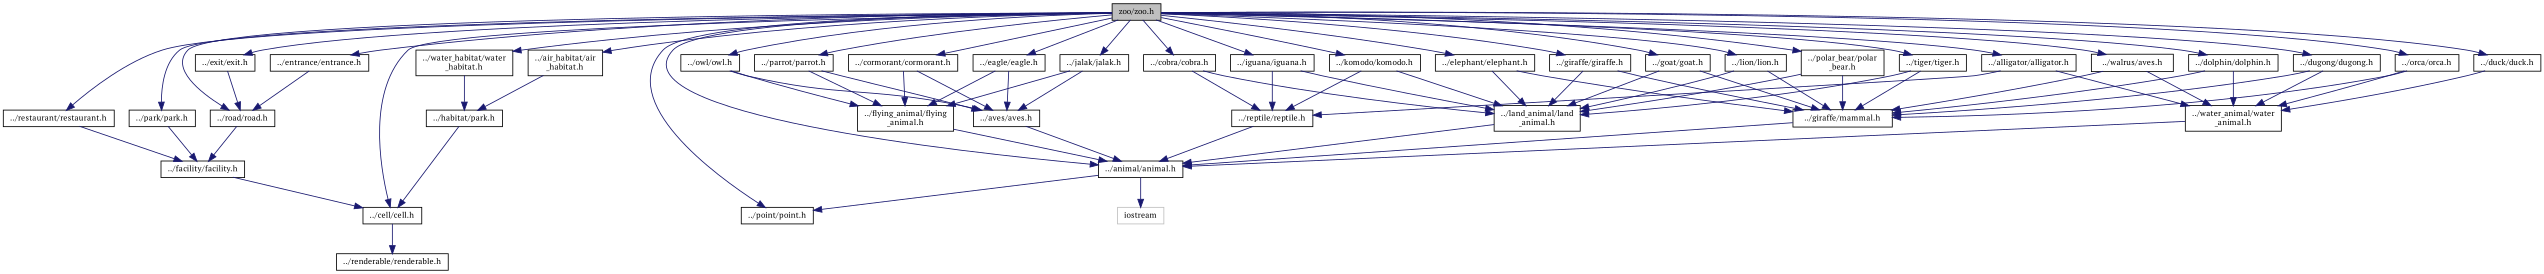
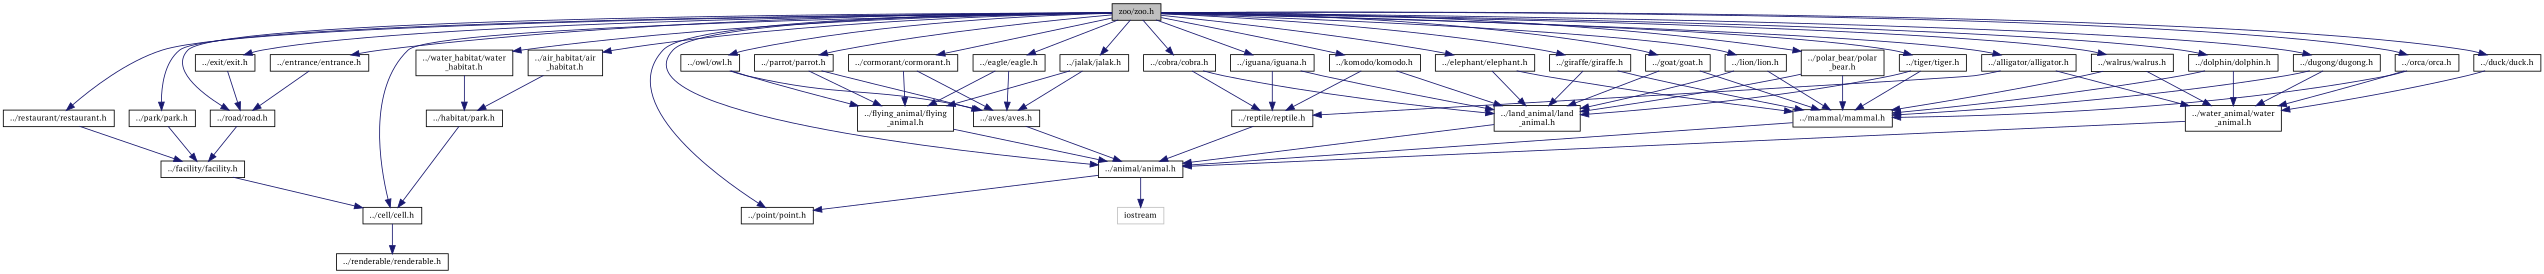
node "../walrus/aves.h": label "../walrus/aves.h" -> "../walrus/walrus.h"
node "../giraffe/mammal.h": label "../giraffe/mammal.h" -> "../mammal/mammal.h"
